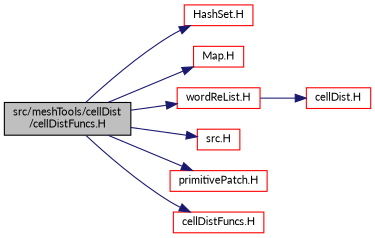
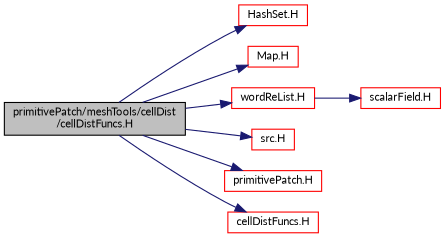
node "cellDist.H": label "cellDist.H" -> "scalarField.H"
node "src/meshTools/cellDist /cellDistFuncs.H": label "src/meshTools/cellDist /cellDistFuncs.H" -> "primitivePatch/meshTools/cellDist /cellDistFuncs.H"
